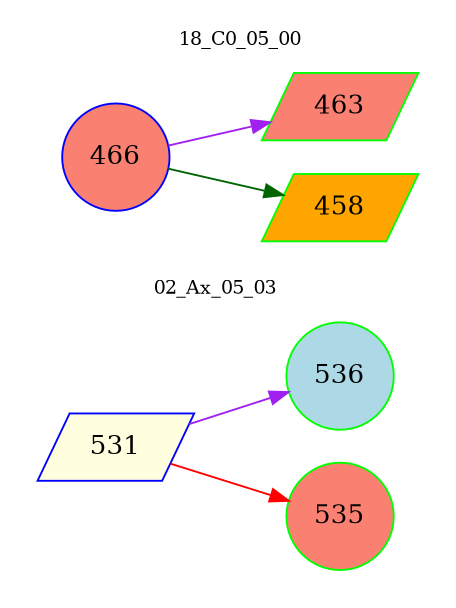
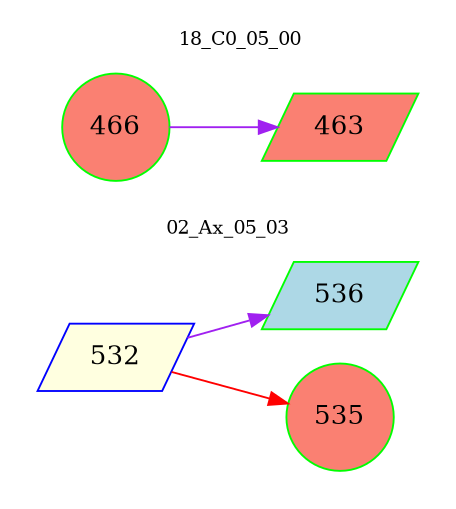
node "466": color blue -> green
node "458": removed
node "536": shape circle -> parallelogram
node "531": label "531" -> "532"
